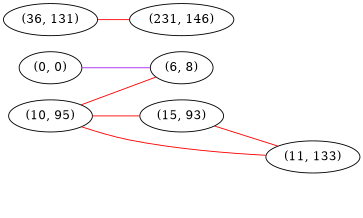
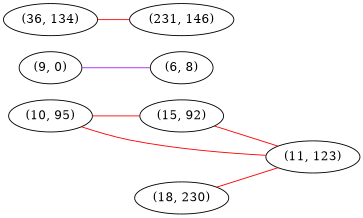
node "(36, 131)": label "(36, 131)" -> "(36, 134)"
node "(0, 0)": label "(0, 0)" -> "(9, 0)"
edge "(6, 8)" -- "(10, 95)": removed
node "(15, 93)": label "(15, 93)" -> "(15, 92)"
node "(11, 133)": label "(11, 133)" -> "(11, 123)"
node "(18, 230)": added
